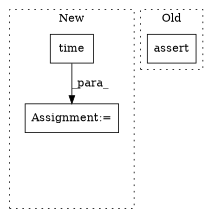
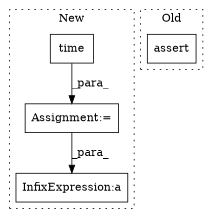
node "InfixExpression:a": added
